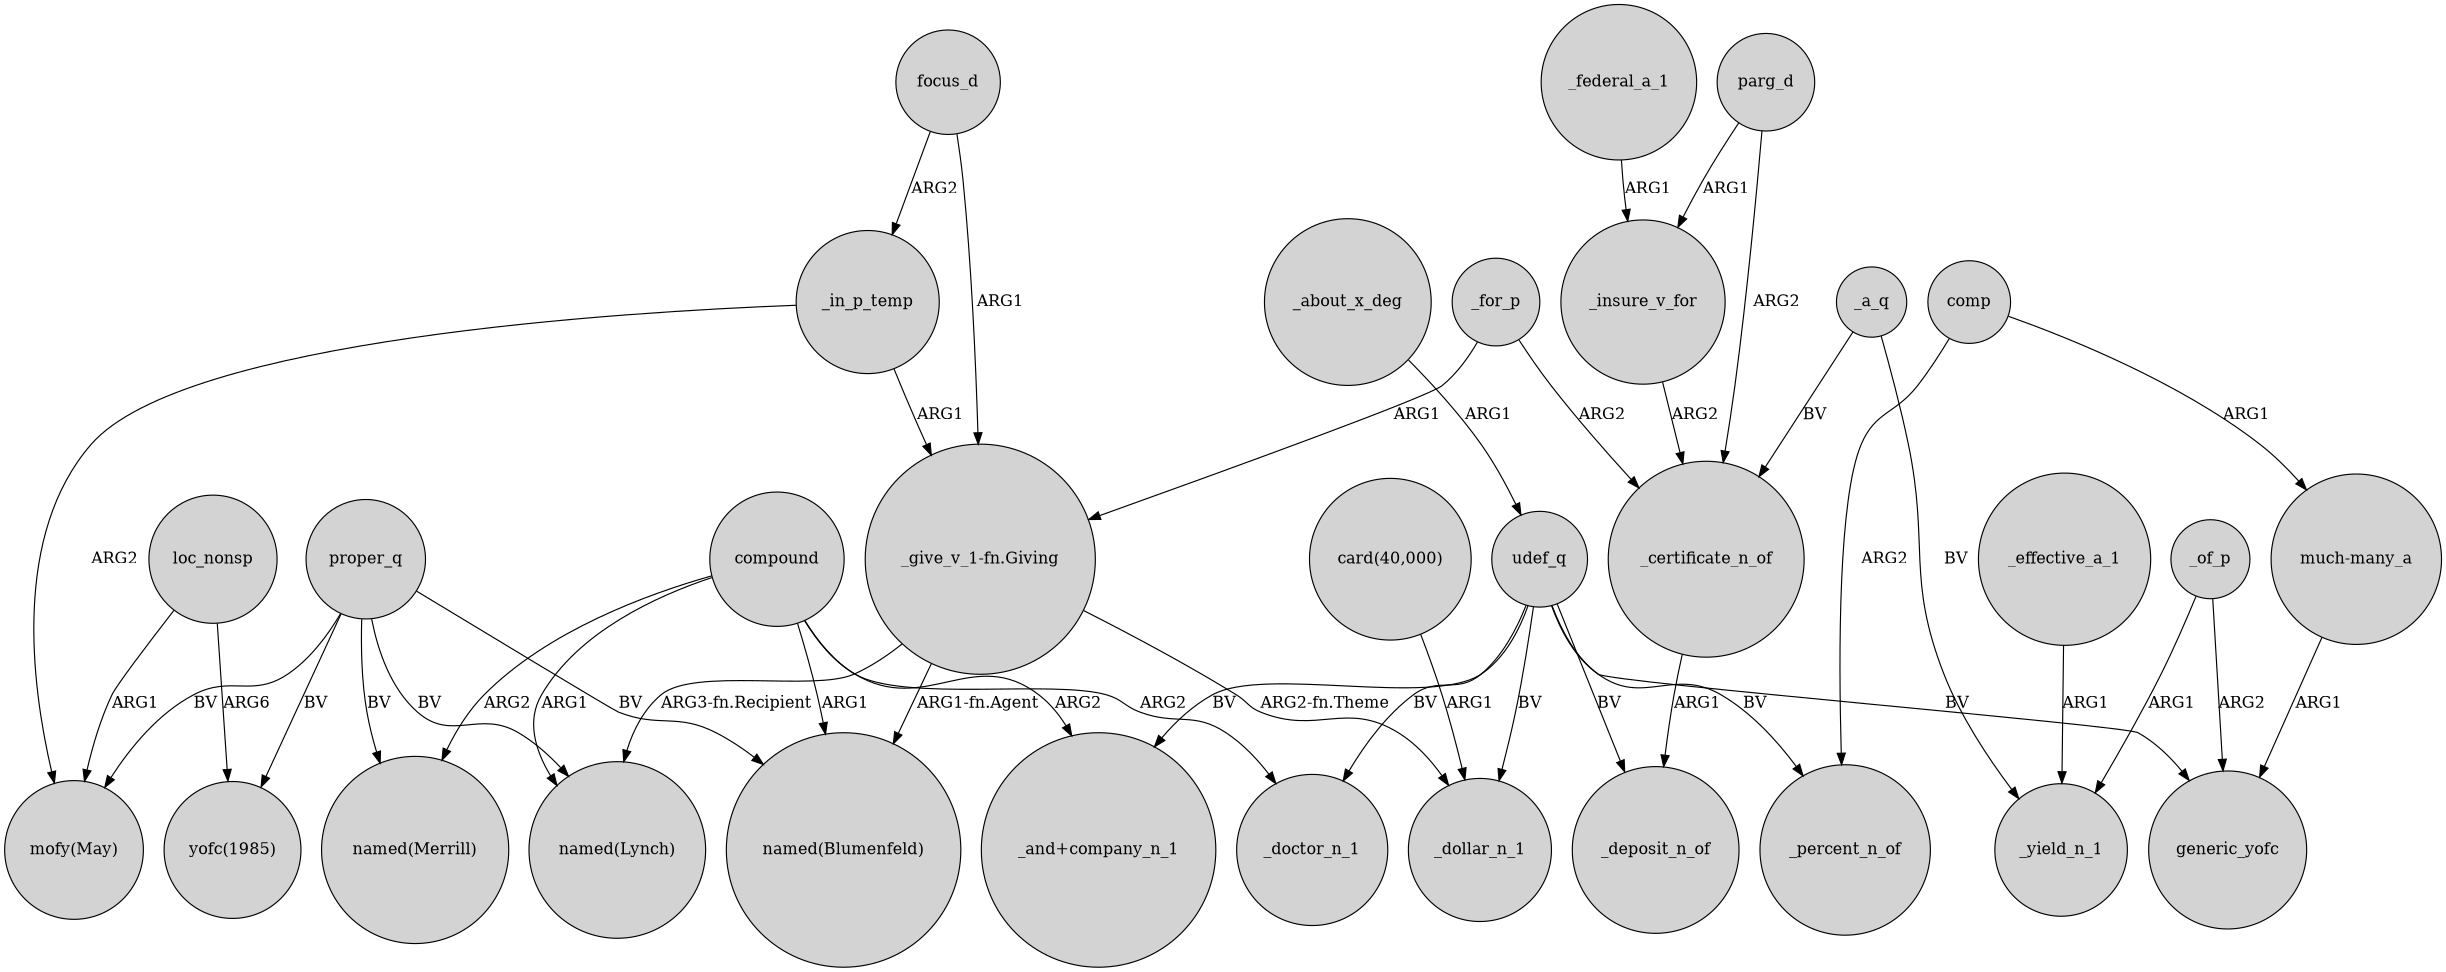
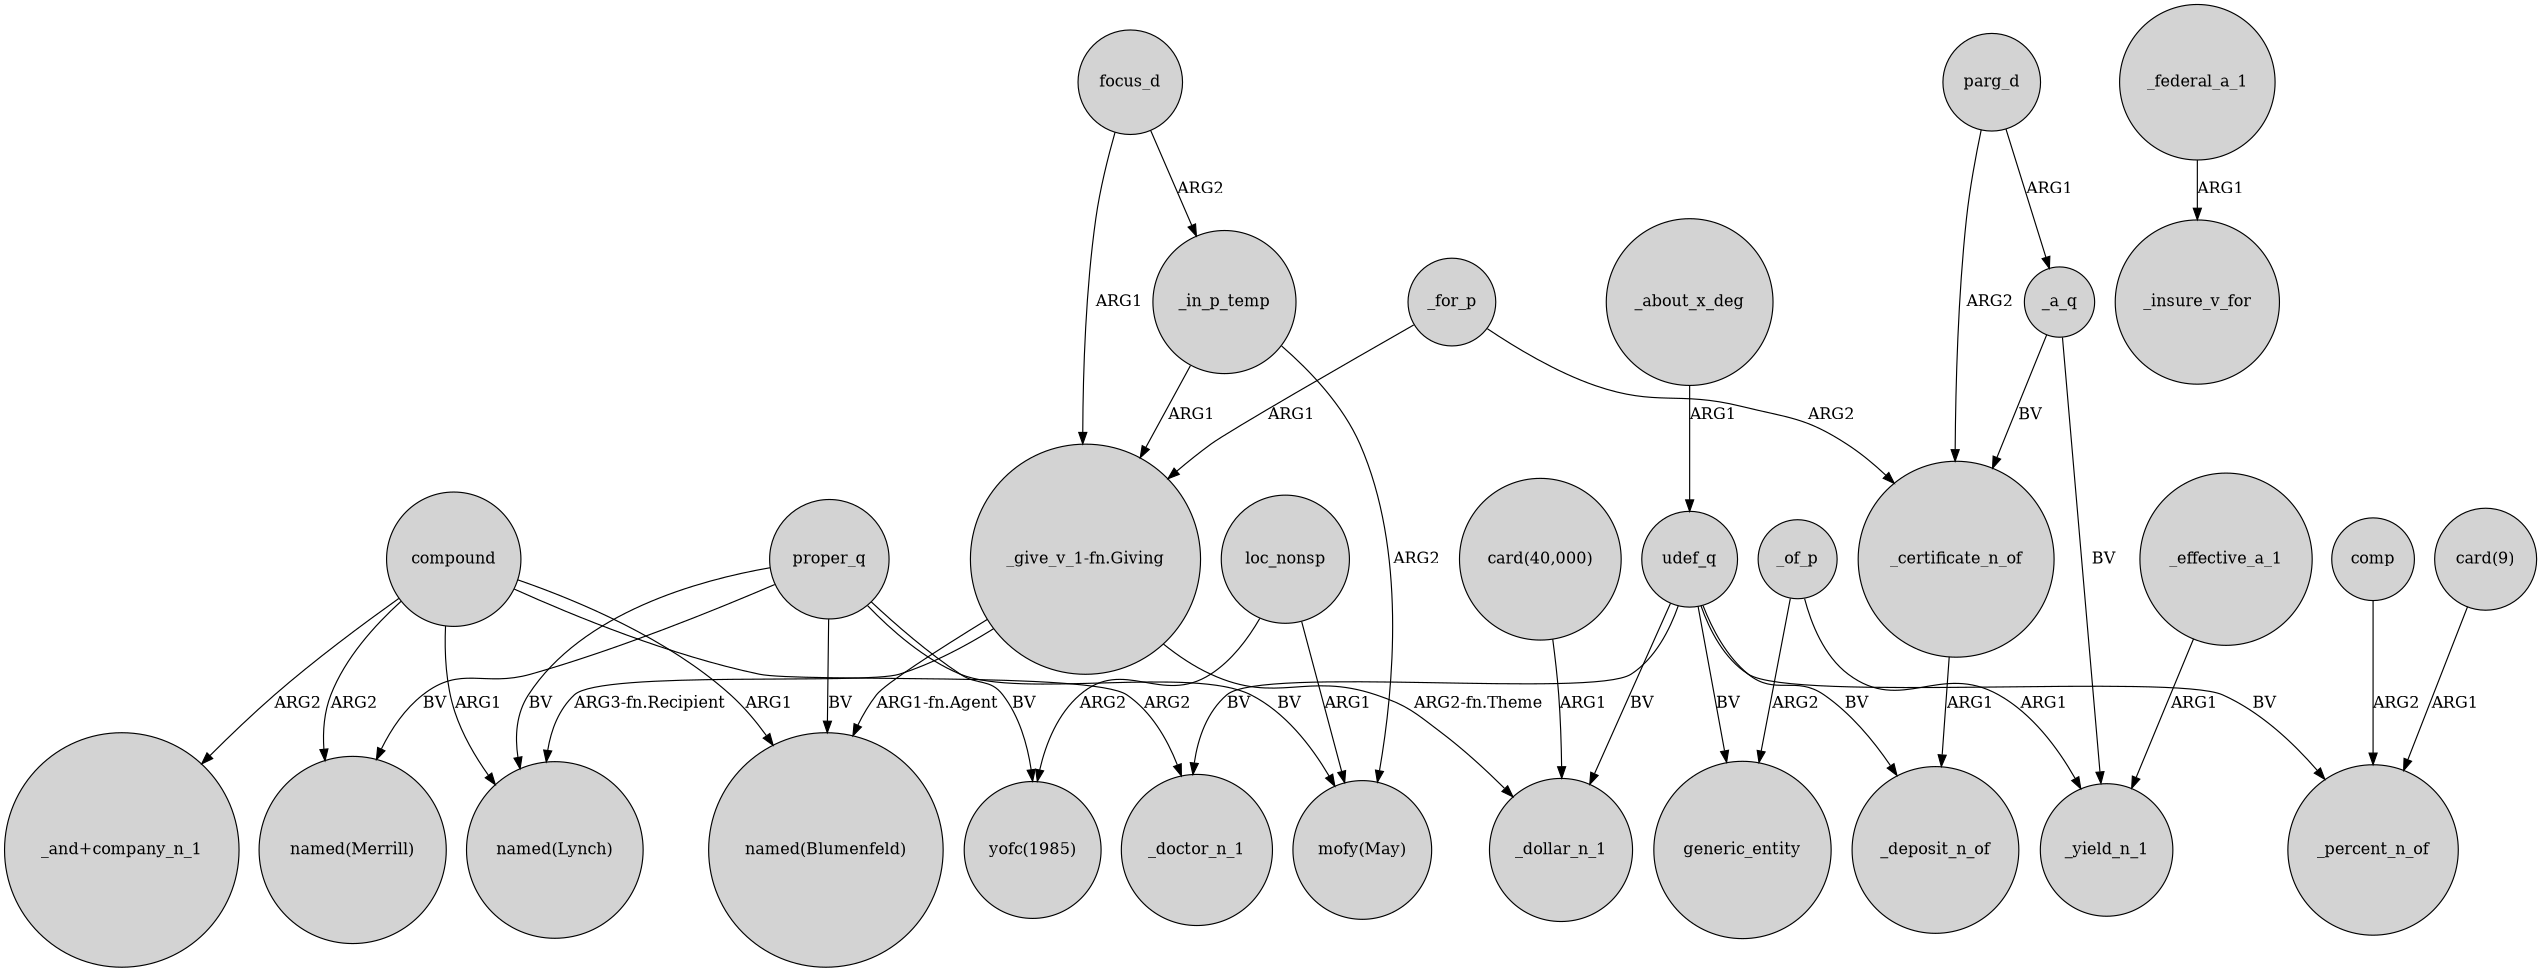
edge "parg_d" -> "_insure_v_for": now "parg_d" -> "_a_q"
edge "_insure_v_for" -> "_certificate_n_of": removed, label "ARG2"
node "much-many_a": removed
node "card(9)": added
edge "udef_q" -> "_and+company_n_1": removed, label "BV"
edge "loc_nonsp" -> "yofc(1985)": label "ARG6" -> "ARG2"
node "generic_yofc": label "generic_yofc" -> "generic_entity"
